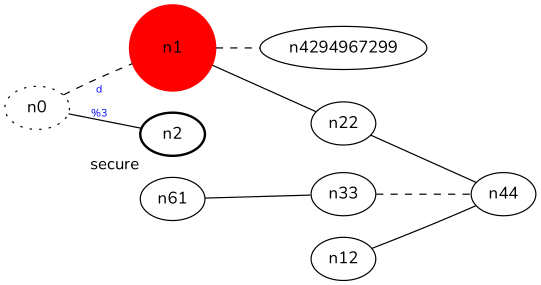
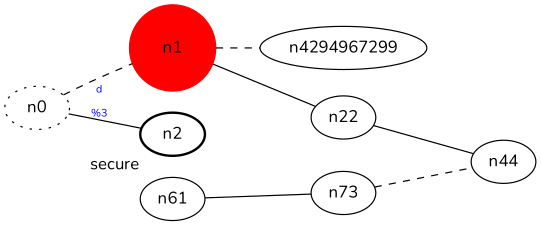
node "n33": label "n33" -> "n73"
node "n12": removed
